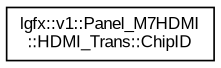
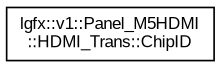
node "lgfx::v1::Panel_M7HDMI ::HDMI_Trans::ChipID": label "lgfx::v1::Panel_M7HDMI ::HDMI_Trans::ChipID" -> "lgfx::v1::Panel_M5HDMI ::HDMI_Trans::ChipID"
